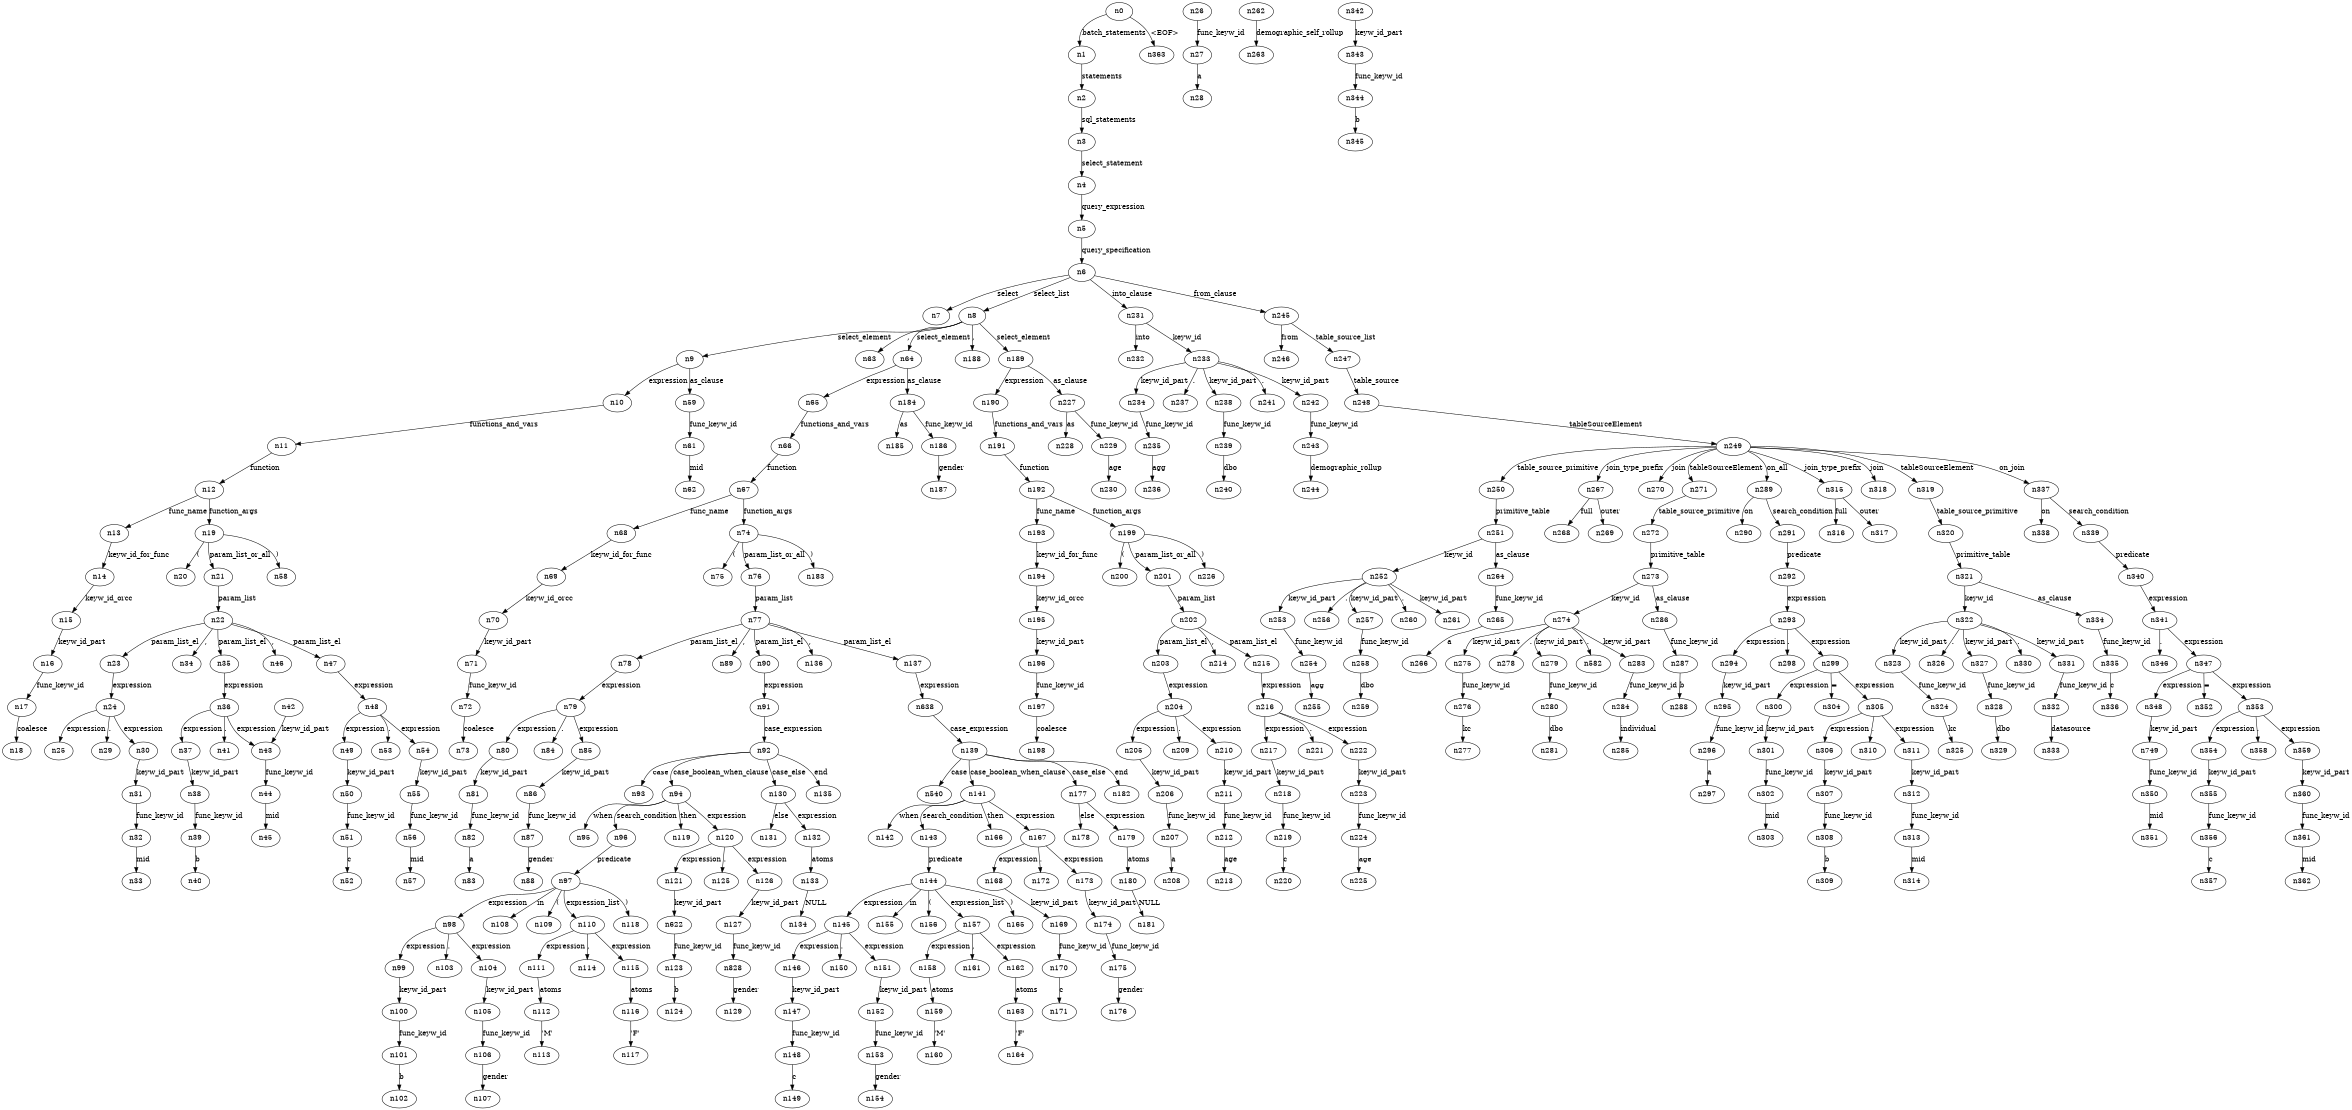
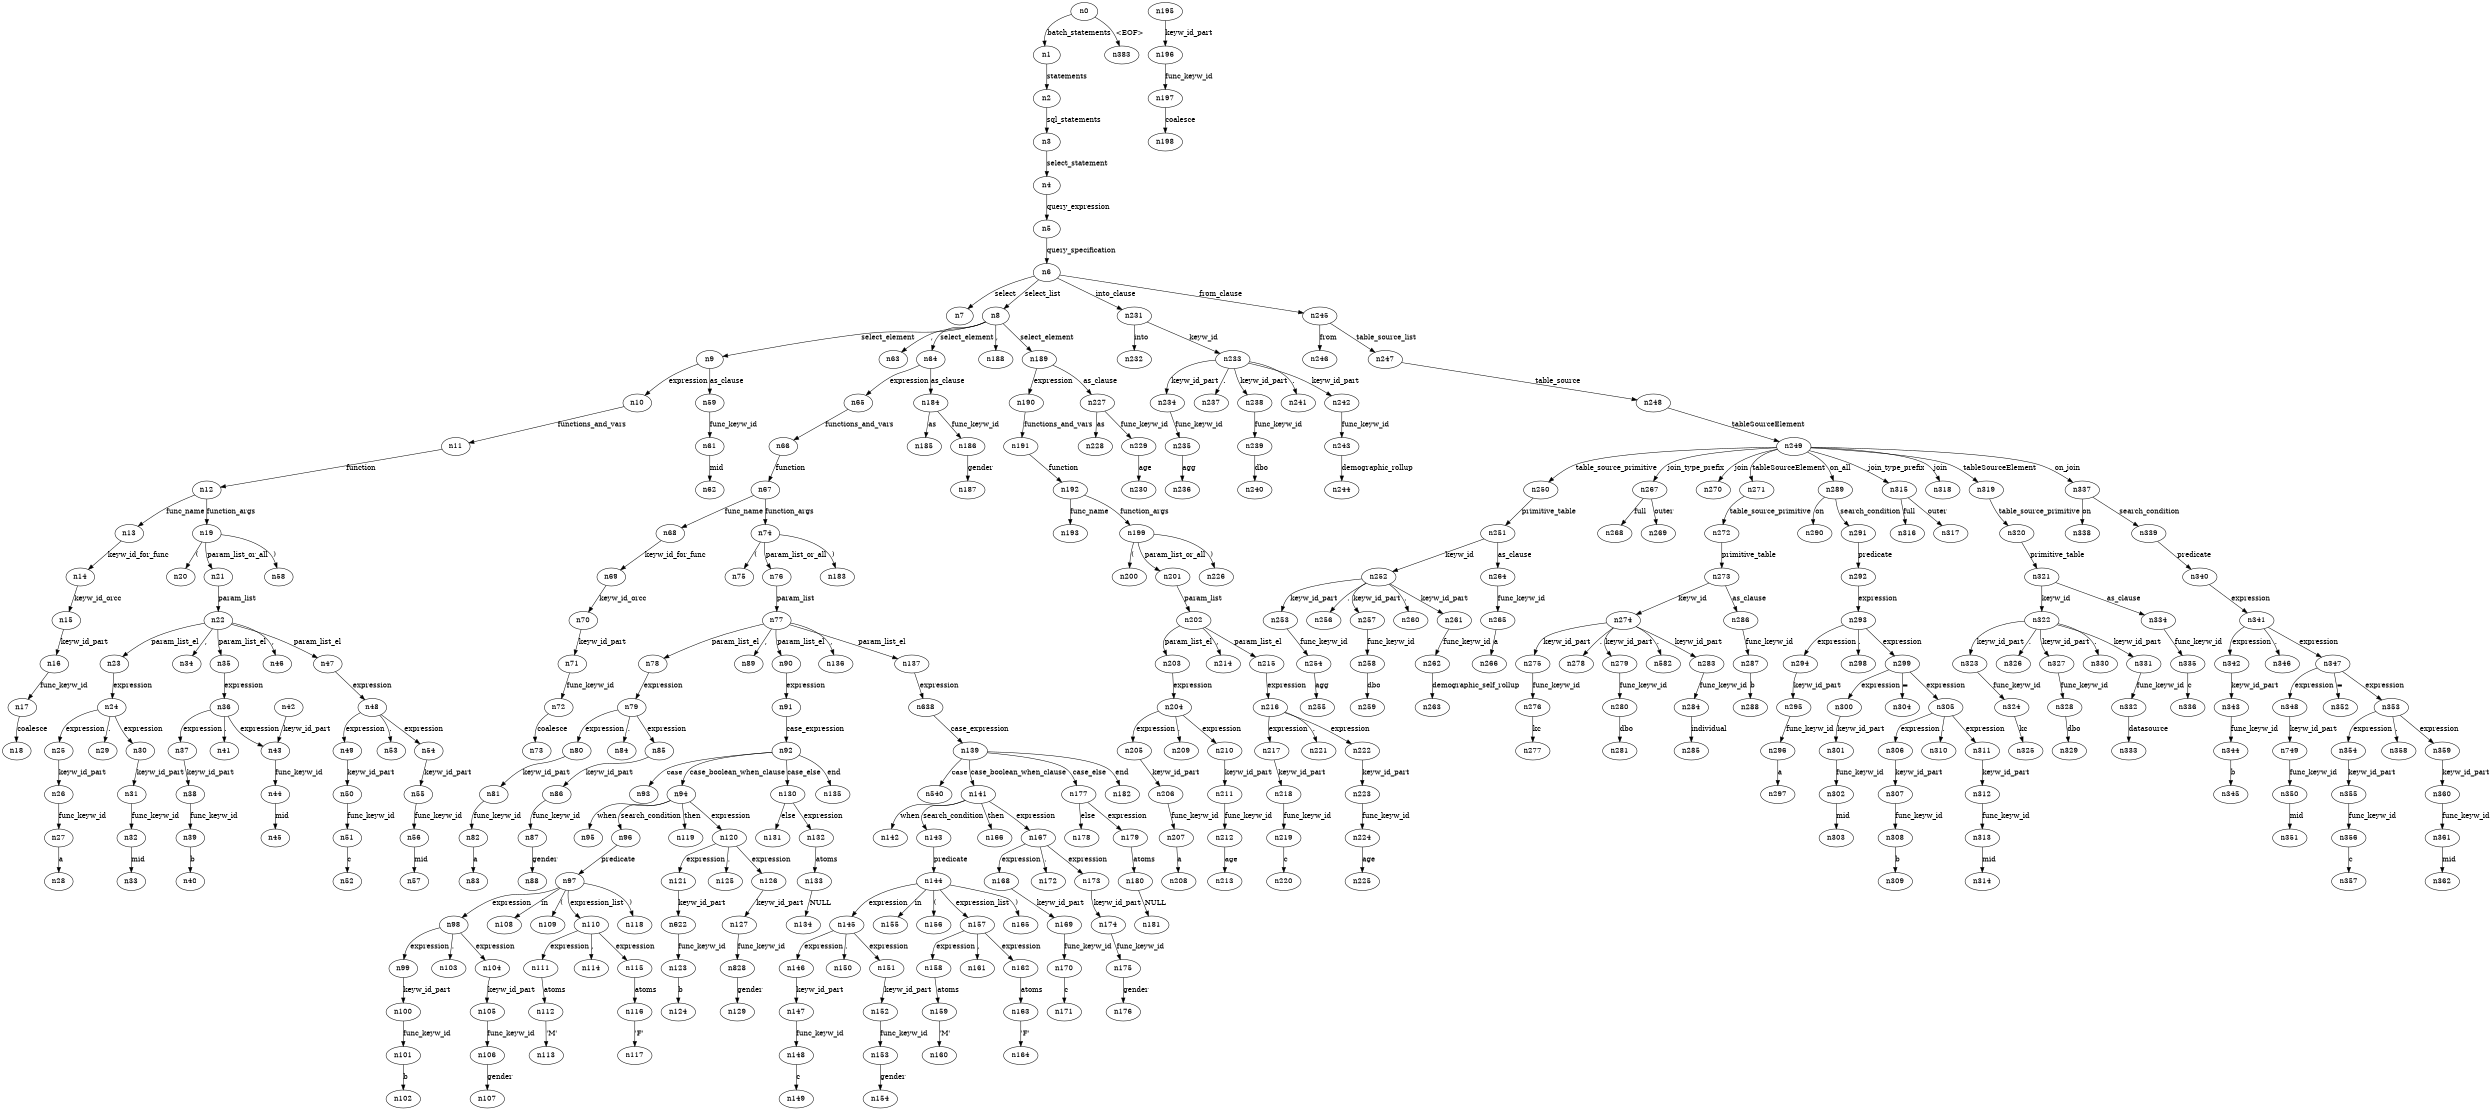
node "n363": label "n363" -> "n383"
node "n194": removed
edge "n341" -> "n342": added, label "expression"
edge "n261" -> "n262": added, label "func_keyw_id"
edge "n25" -> "n26": added, label "keyw_id_part"
